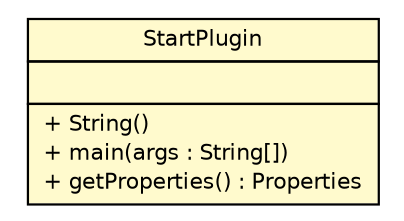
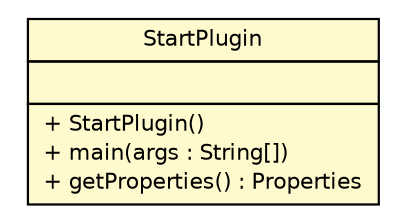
node "StartPlugin": text "+ String()" -> "+ StartPlugin()"
